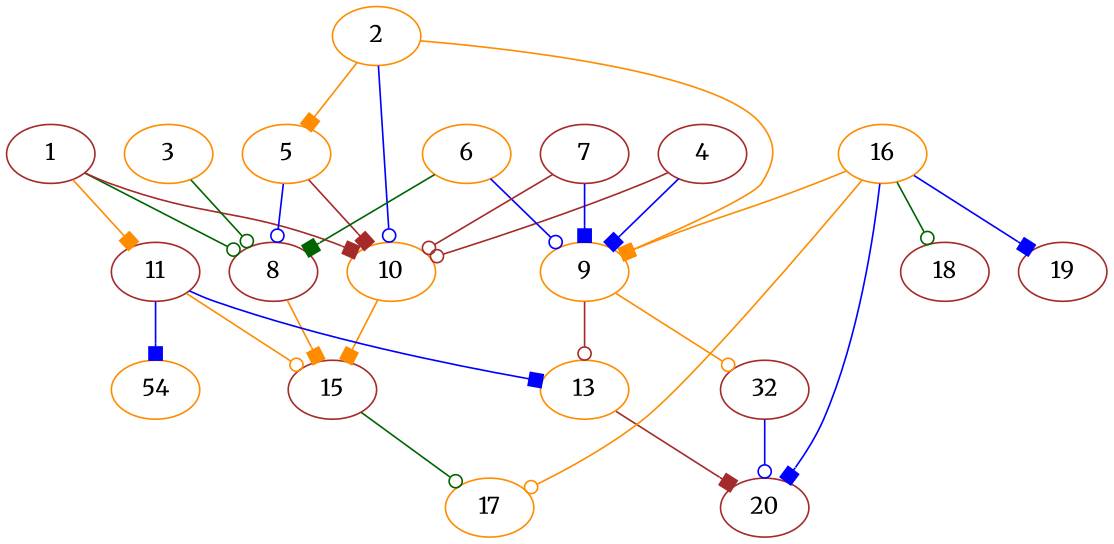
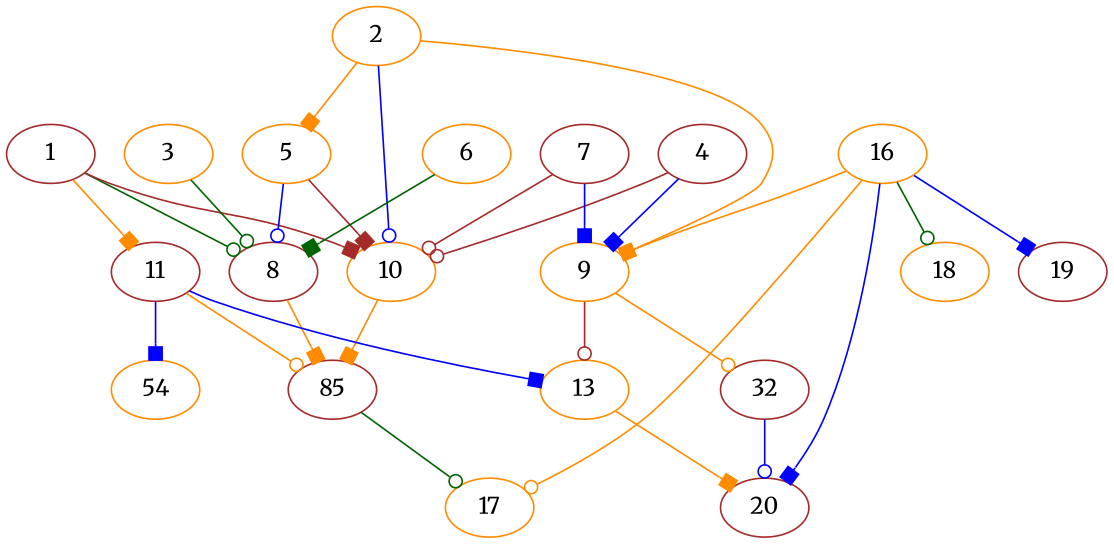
edge "6" -> "9": removed
node "18": color brown -> darkorange
node "15": label "15" -> "85"
edge "13" -> "20": color brown -> darkorange
